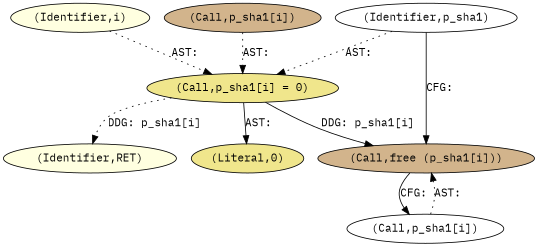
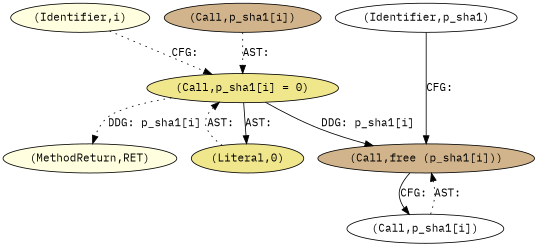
edge "(Identifier,p_sha1)" -> "(Call,p_sha1[i] = 0)": now "(Literal,0)" -> "(Call,p_sha1[i] = 0)"
edge "(Identifier,i)" -> "(Call,p_sha1[i] = 0)": label "AST: " -> "CFG: "
node "(Identifier,RET)": label "(Identifier,RET)" -> "(MethodReturn,RET)"
